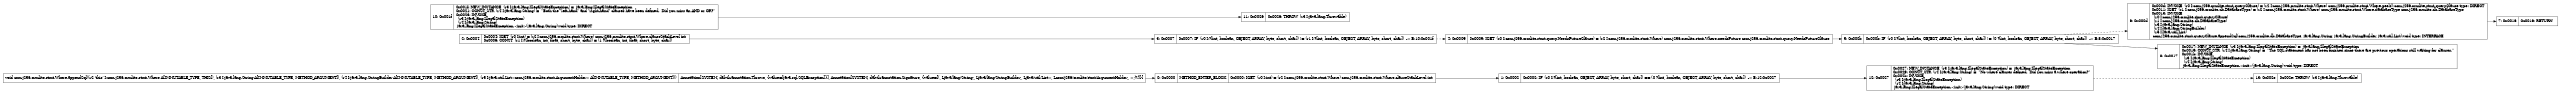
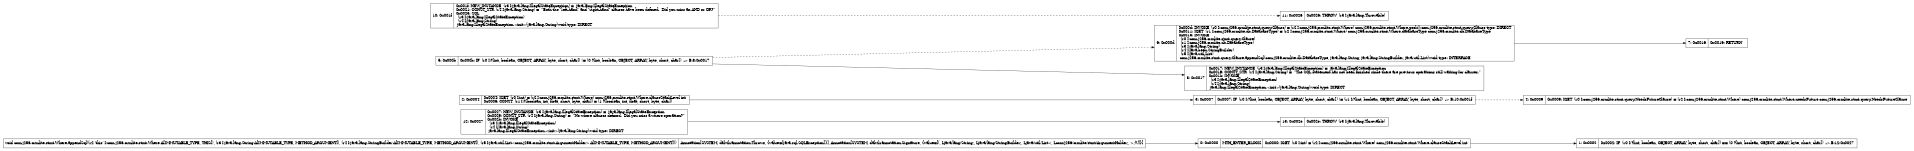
node "10: 0x001f": text "0x0023: INVOKE" -> "0x0023: SQL"
edge "10: 0x001f" -> "11: 0x0026": style solid -> dashed
node "6: 0x000d": text "(r4 I:java.lang.StringBuilder)" -> "(r4 I:java.been.StringBuilder)"
edge "4: 0x0009" -> "5: 0x000b": removed
node "0: 0x0000": text "METHOD_ENTER_BLOCK" -> "MTH_ENTER_BLOCK"
edge "1: 0x0002" -> "12: 0x0027": removed
edge "12: 0x0027" -> "13: 0x002e": style dashed -> solid
